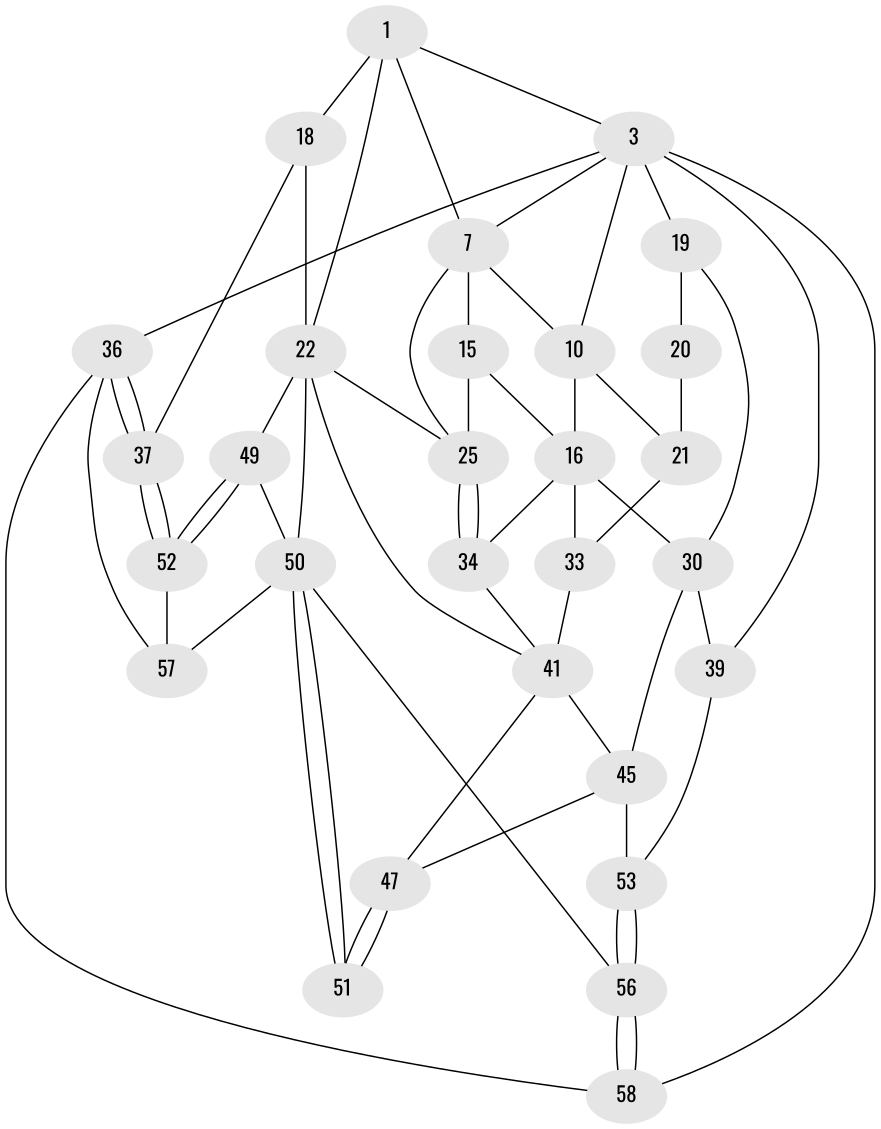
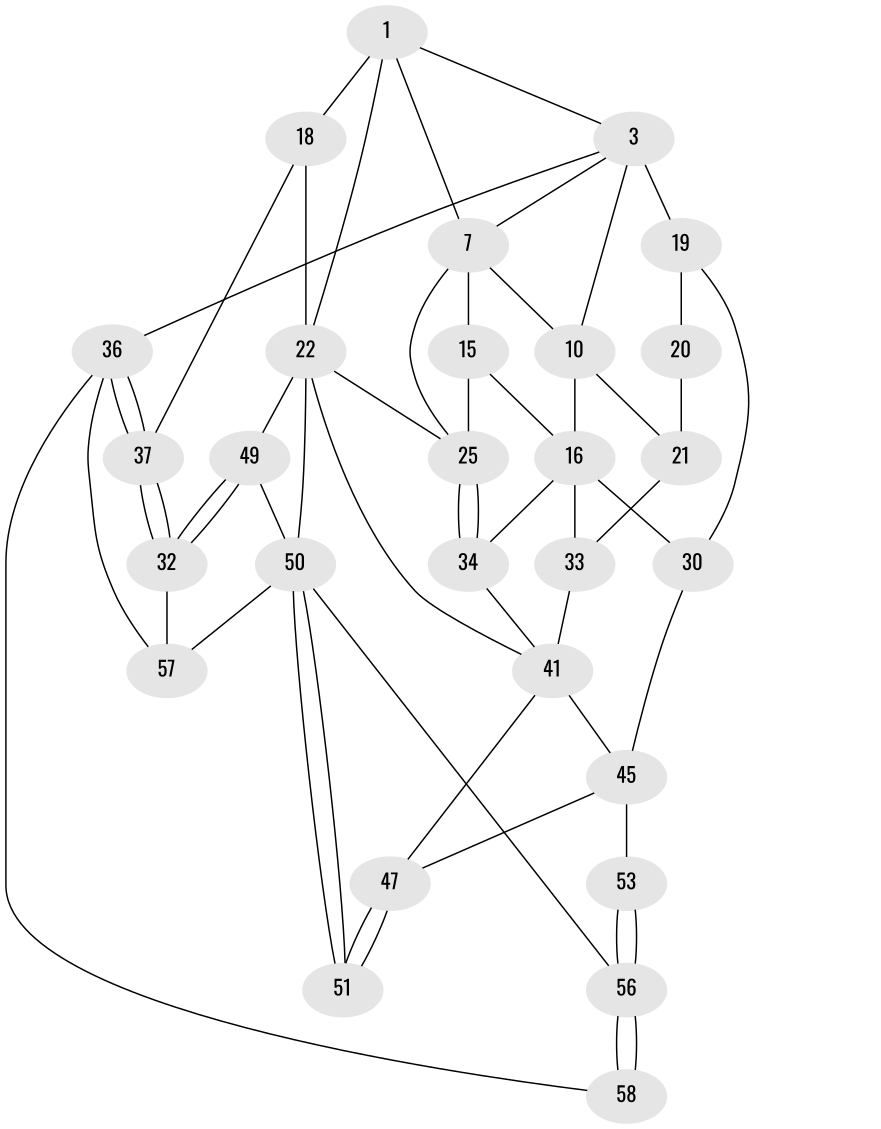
node "52": label "52" -> "32"
edge "3" -- "58": removed
node "39": removed
